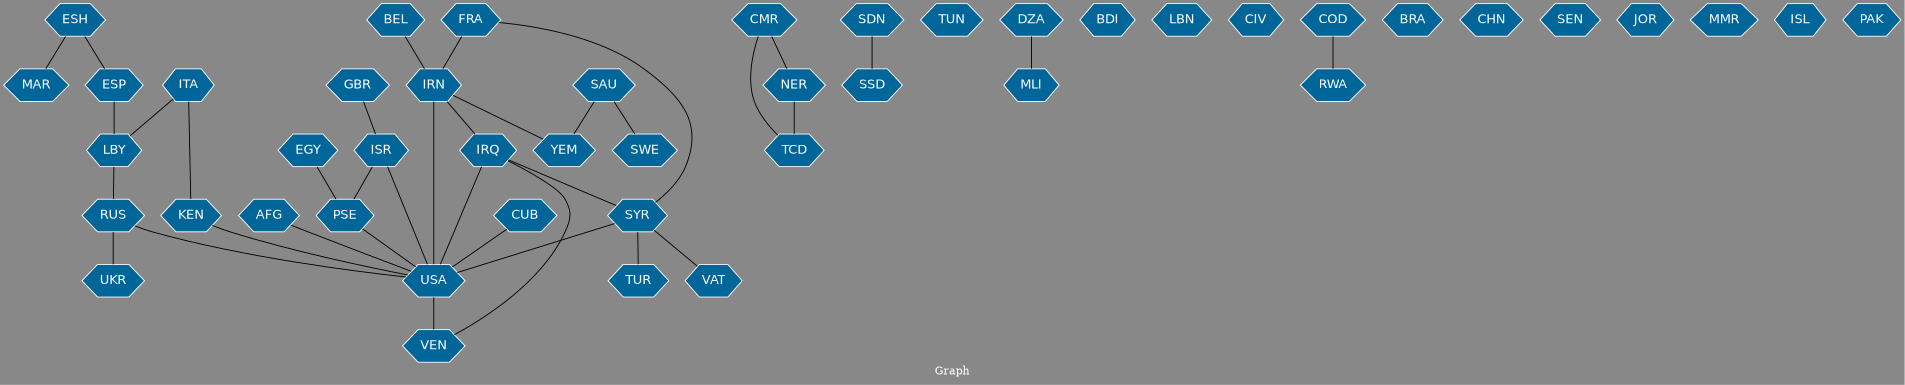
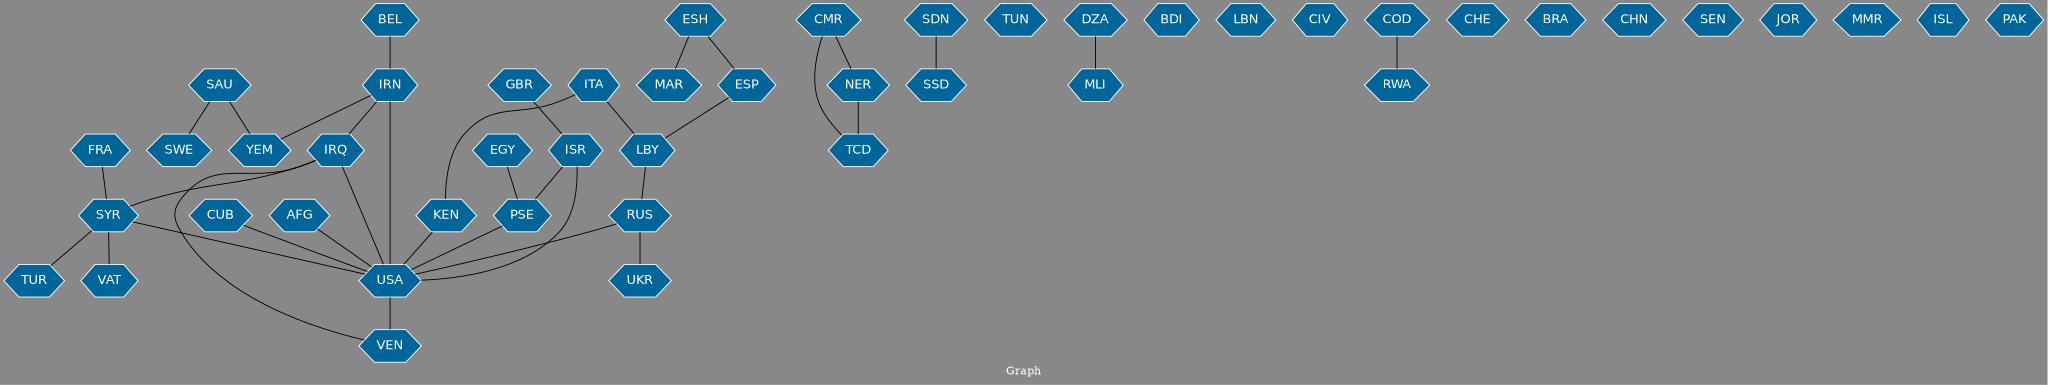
node "CHE": added
edge "FRA" -- "IRN": removed
